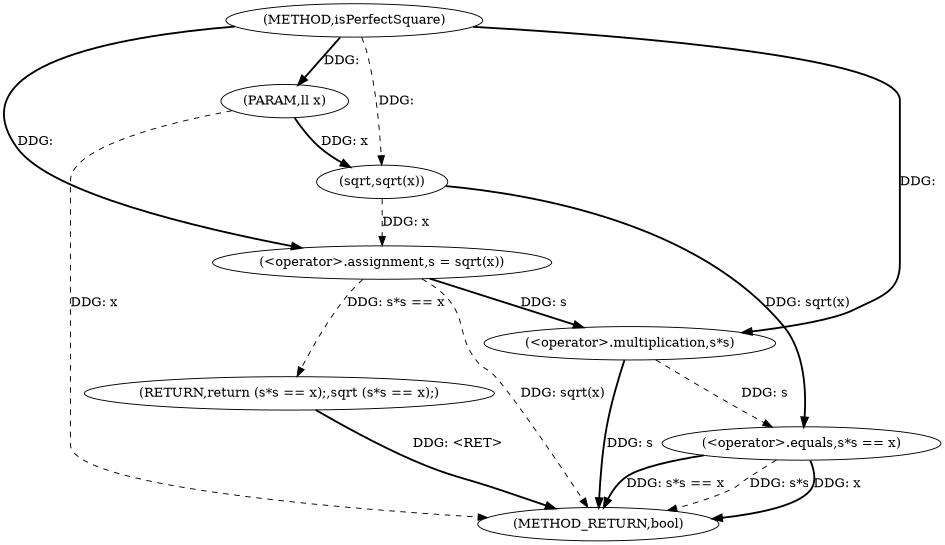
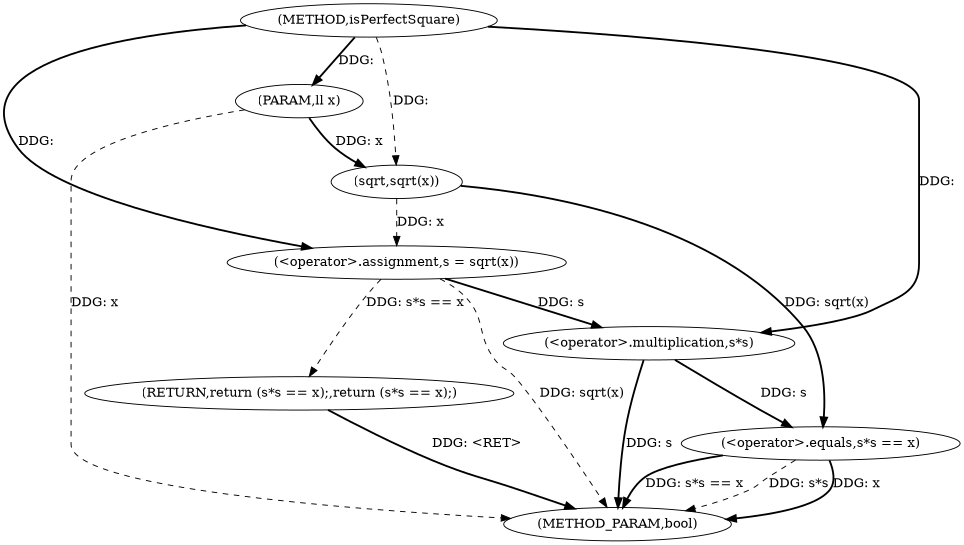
edge "(<operator>.multiplication,s*s)" -> "(<operator>.equals,s*s == x)": style dashed -> bold
node "(RETURN,return (s*s == x);,sqrt (s*s == x);)": label "(RETURN,return (s*s == x);,sqrt (s*s == x);)" -> "(RETURN,return (s*s == x);,return (s*s == x);)"
node "(METHOD_RETURN,bool)": label "(METHOD_RETURN,bool)" -> "(METHOD_PARAM,bool)"
